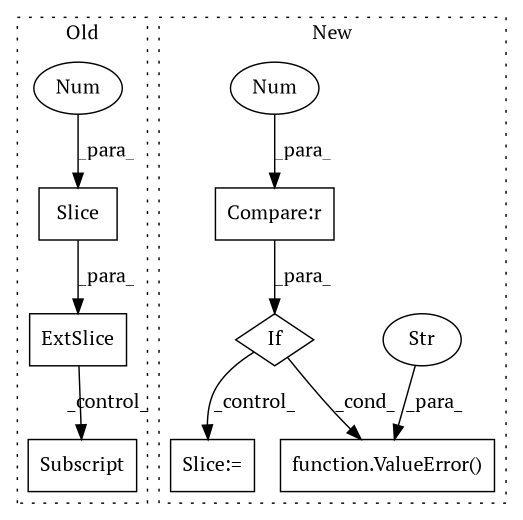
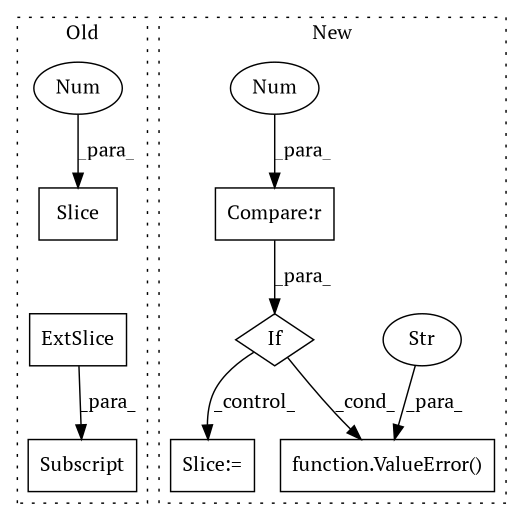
edge "Slice" -> "ExtSlice": removed, label "_para_"
edge "ExtSlice" -> "Subscript": label "_control_" -> "_para_"
